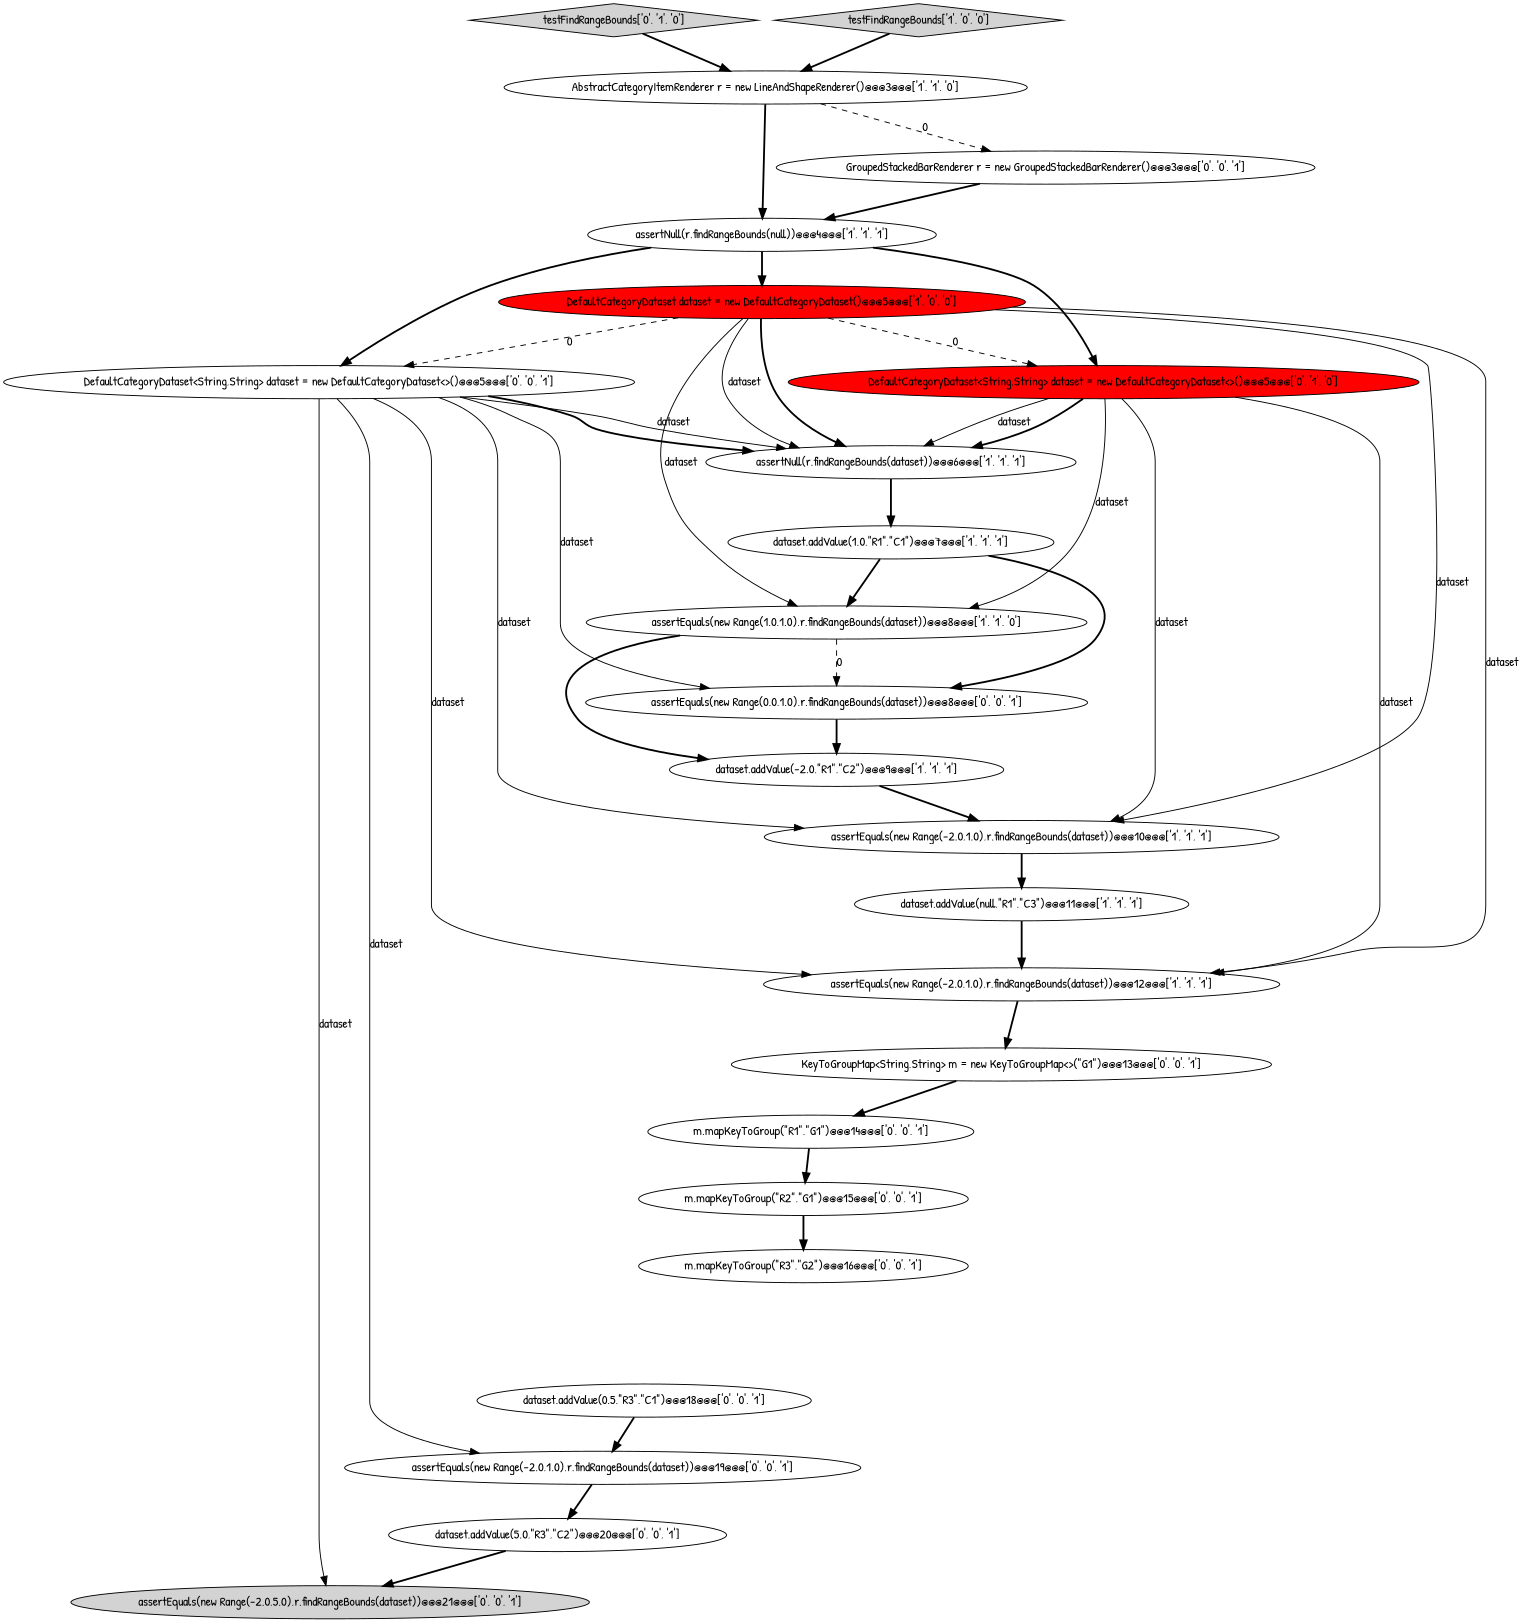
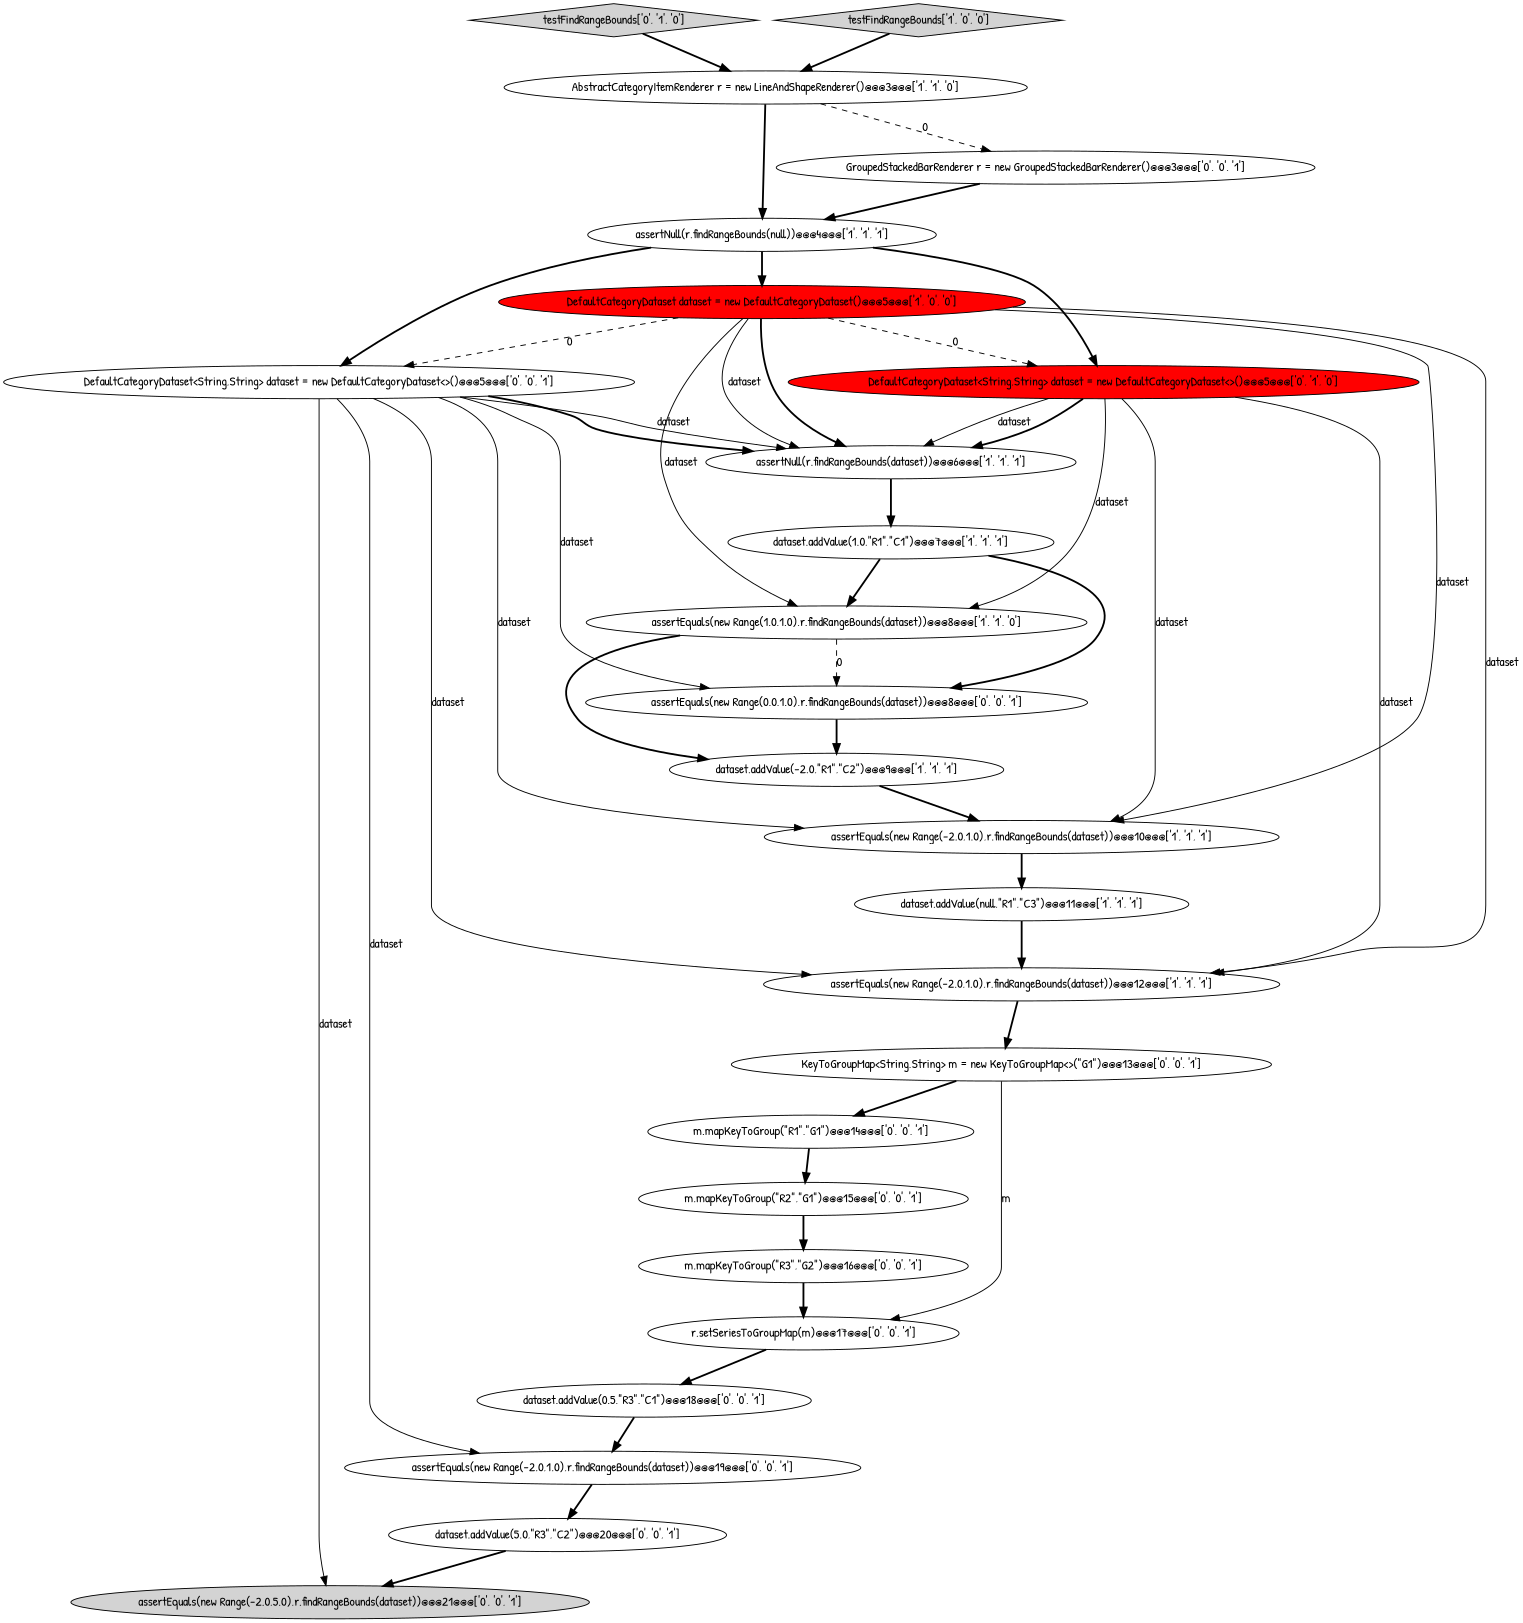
node "r.setSeriesToGroupMap(m)@@@17@@@['0', '0', '1']": added
